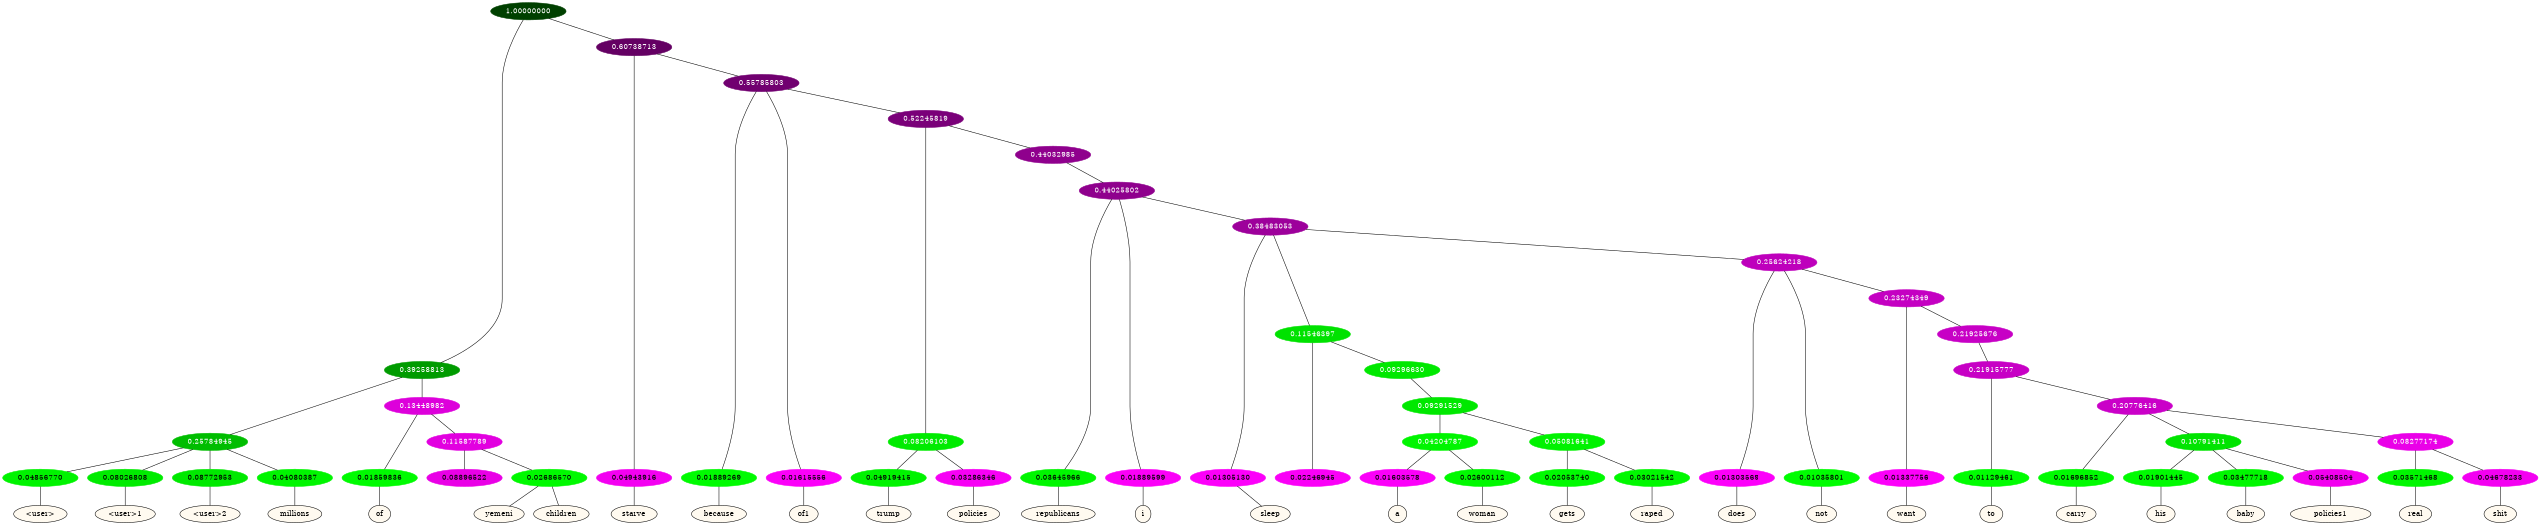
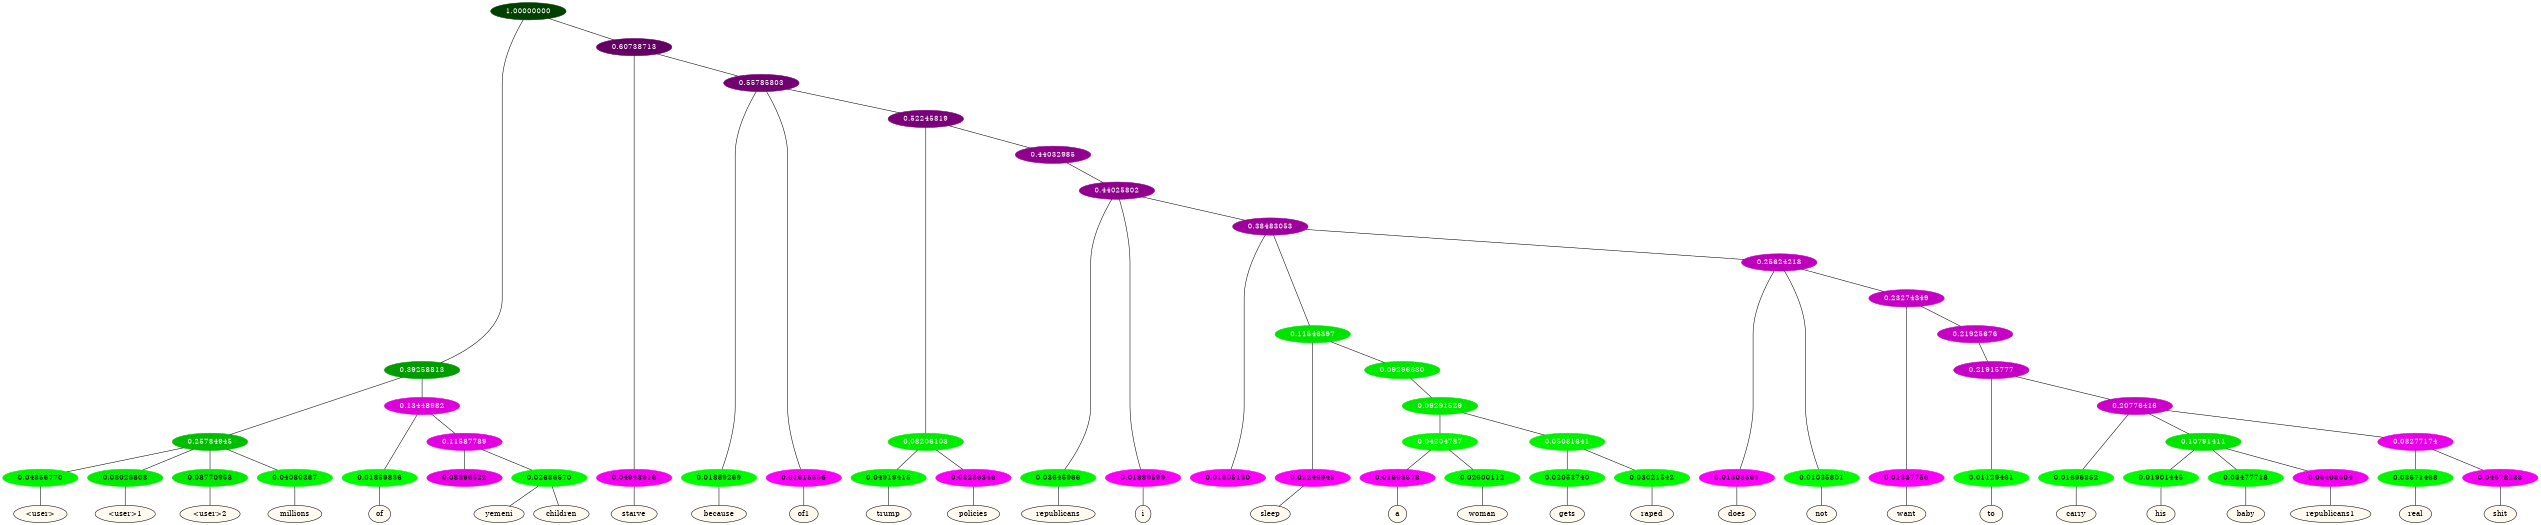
node "0.08772953": label "0.08772953" -> "0.08770953"
edge "0.01305130" -- "sleep": now "0.02246945" -- "sleep"
node "policies1": label "policies1" -> "republicans1"
